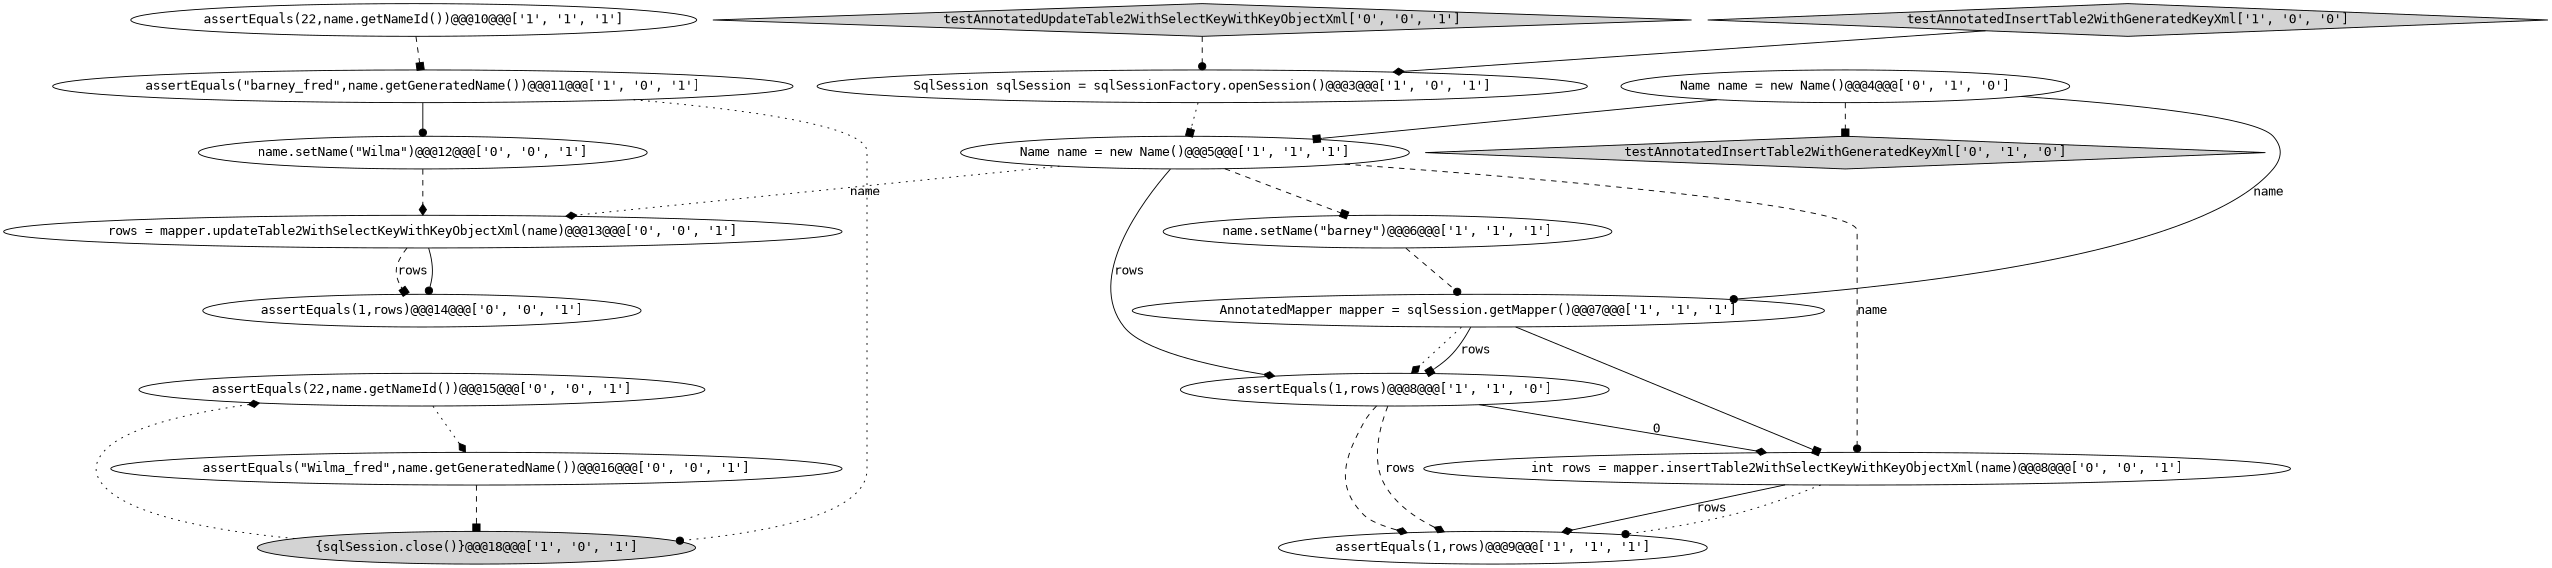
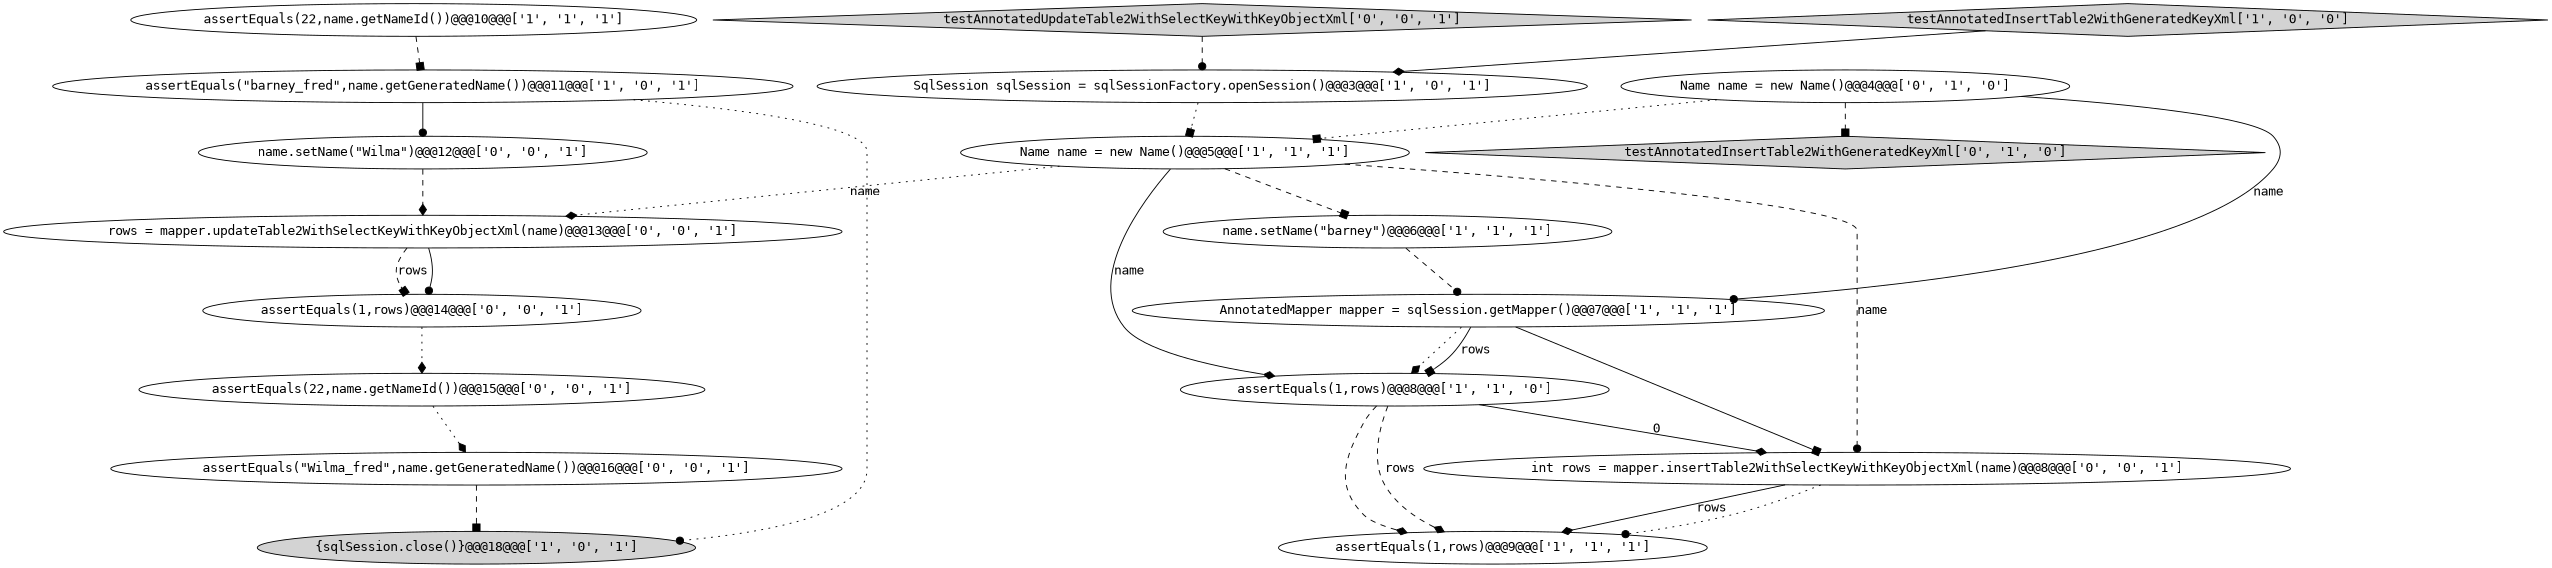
edge "Name name = new Name()@@@4@@@['0', '1', '0']" -> "Name name = new Name()@@@5@@@['1', '1', '1']": style solid -> dotted
edge "Name name = new Name()@@@5@@@['1', '1', '1']" -> "assertEquals(1,rows)@@@8@@@['1', '1', '0']": label "rows" -> "name"
edge "{sqlSession.close()}@@@18@@@['1', '0', '1']" -> "assertEquals(22,name.getNameId())@@@15@@@['0', '0', '1']": now "assertEquals(1,rows)@@@14@@@['0', '0', '1']" -> "assertEquals(22,name.getNameId())@@@15@@@['0', '0', '1']"
